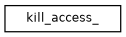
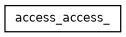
node "kill_access_": label "kill_access_" -> "access_access_"
